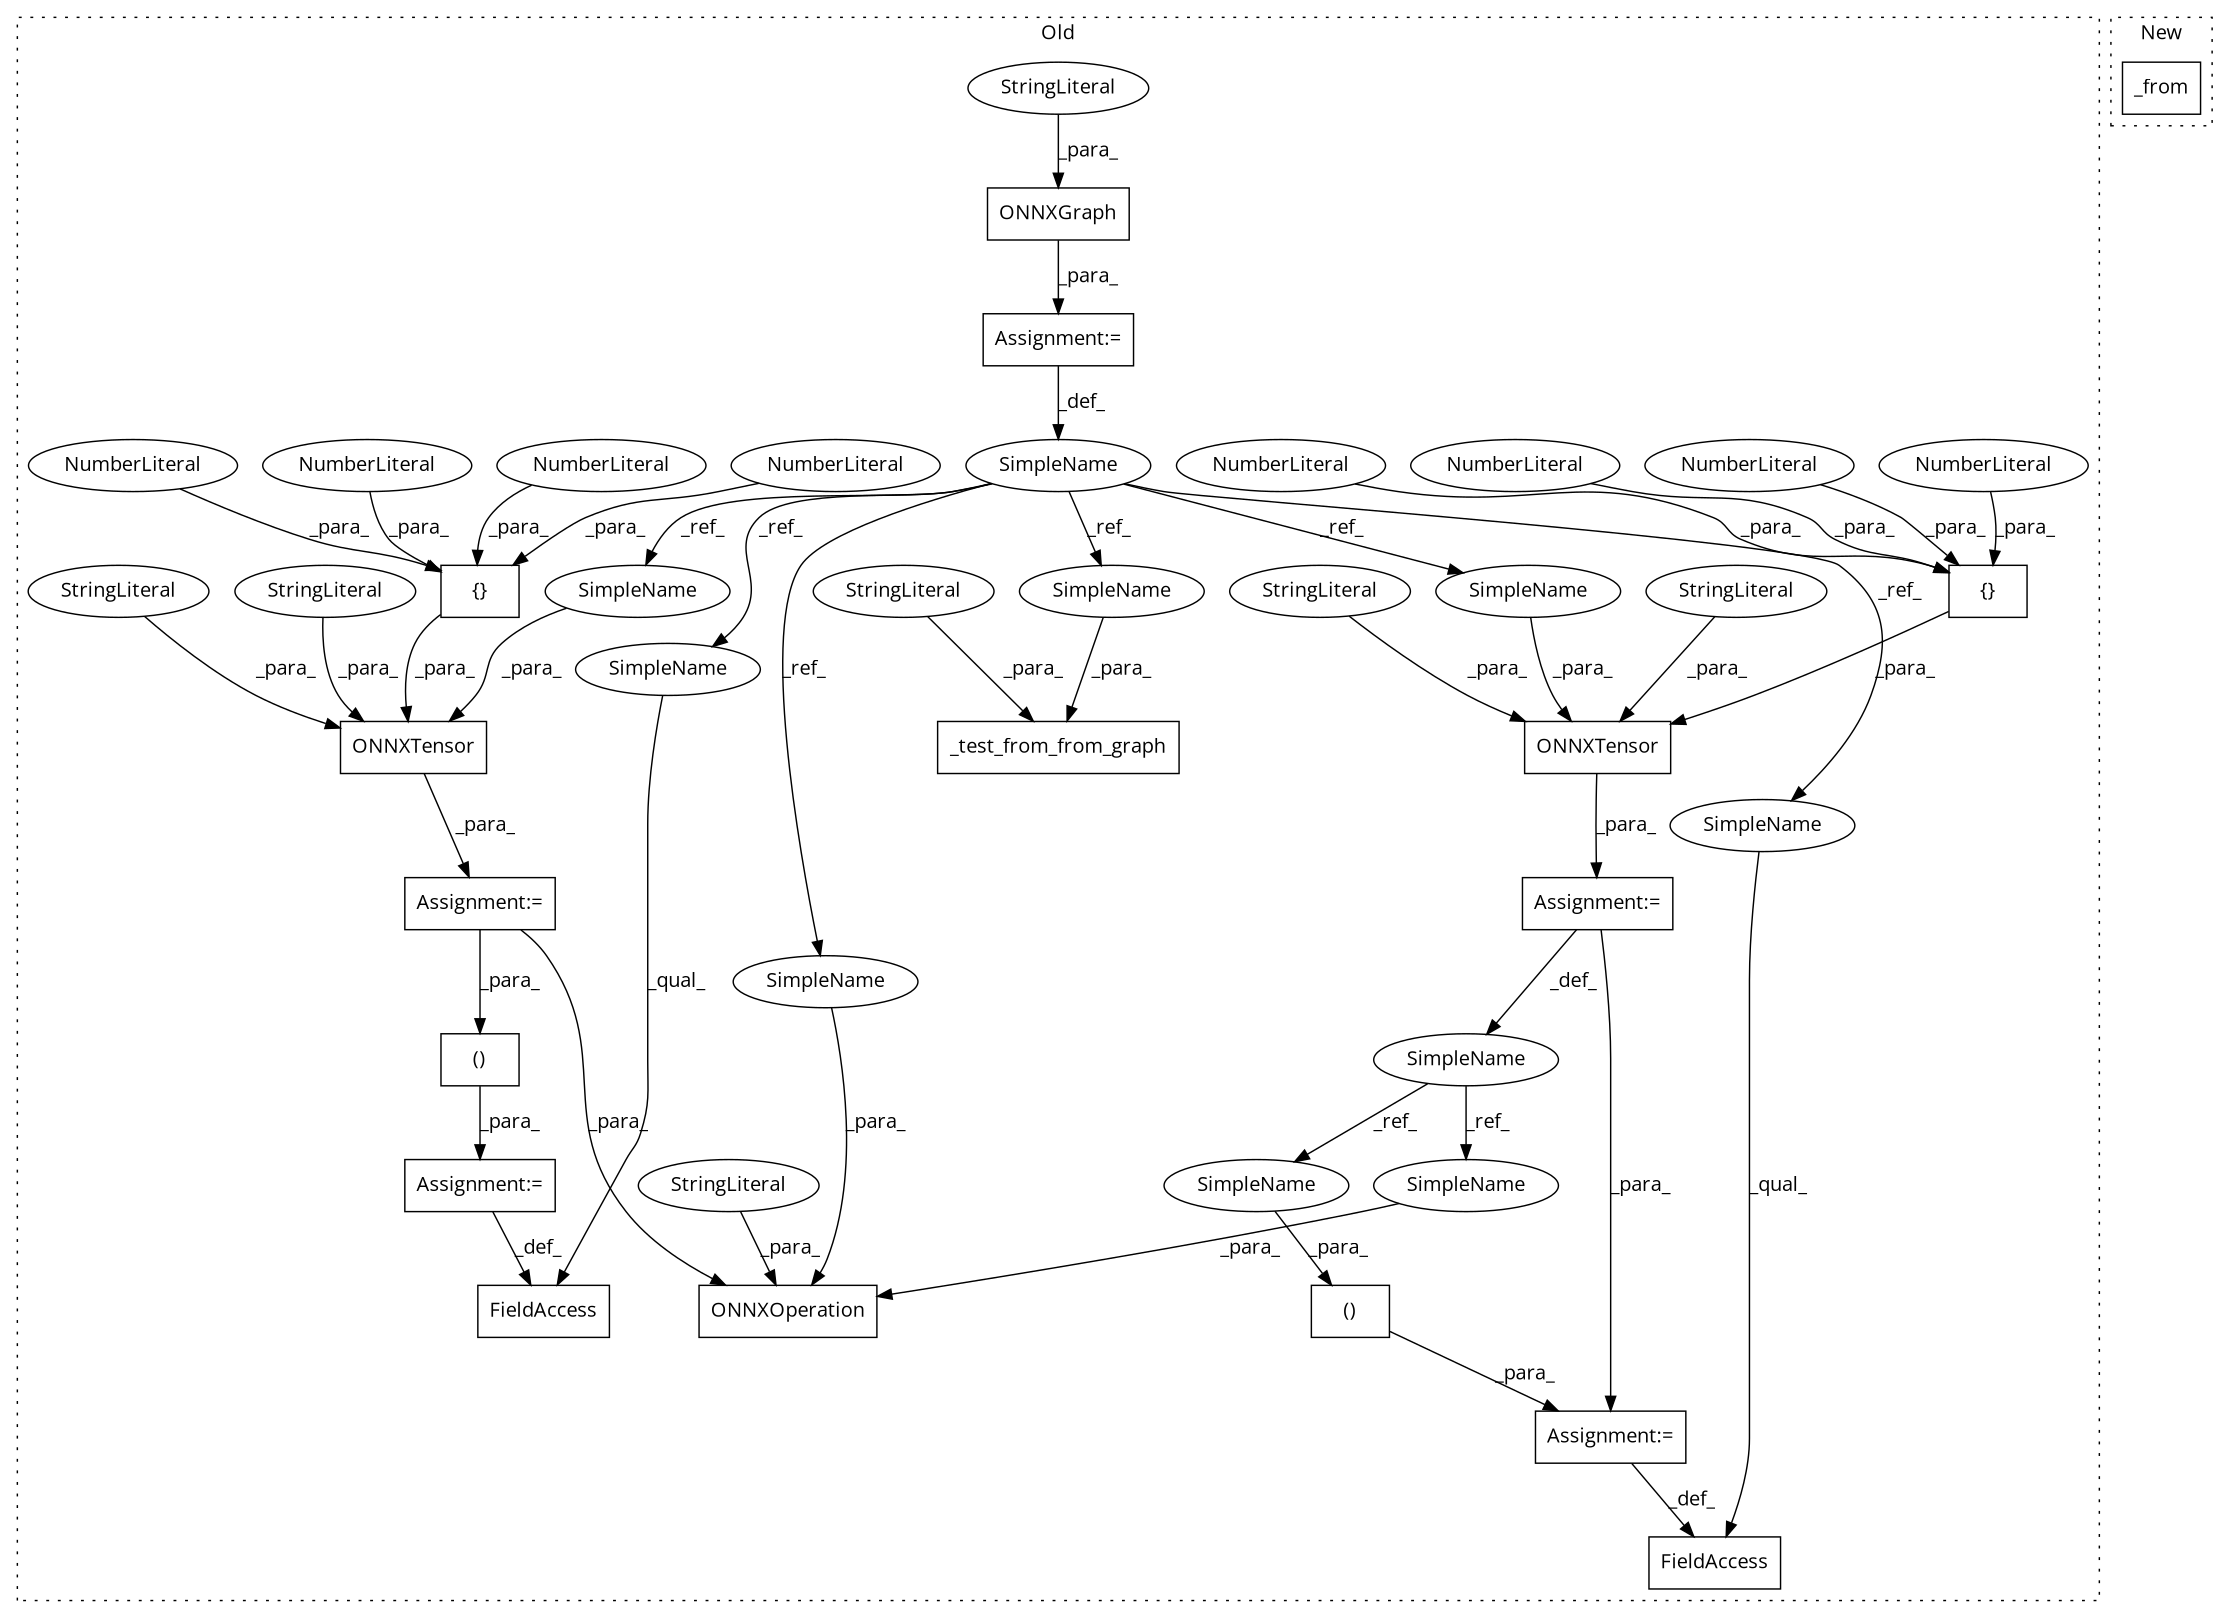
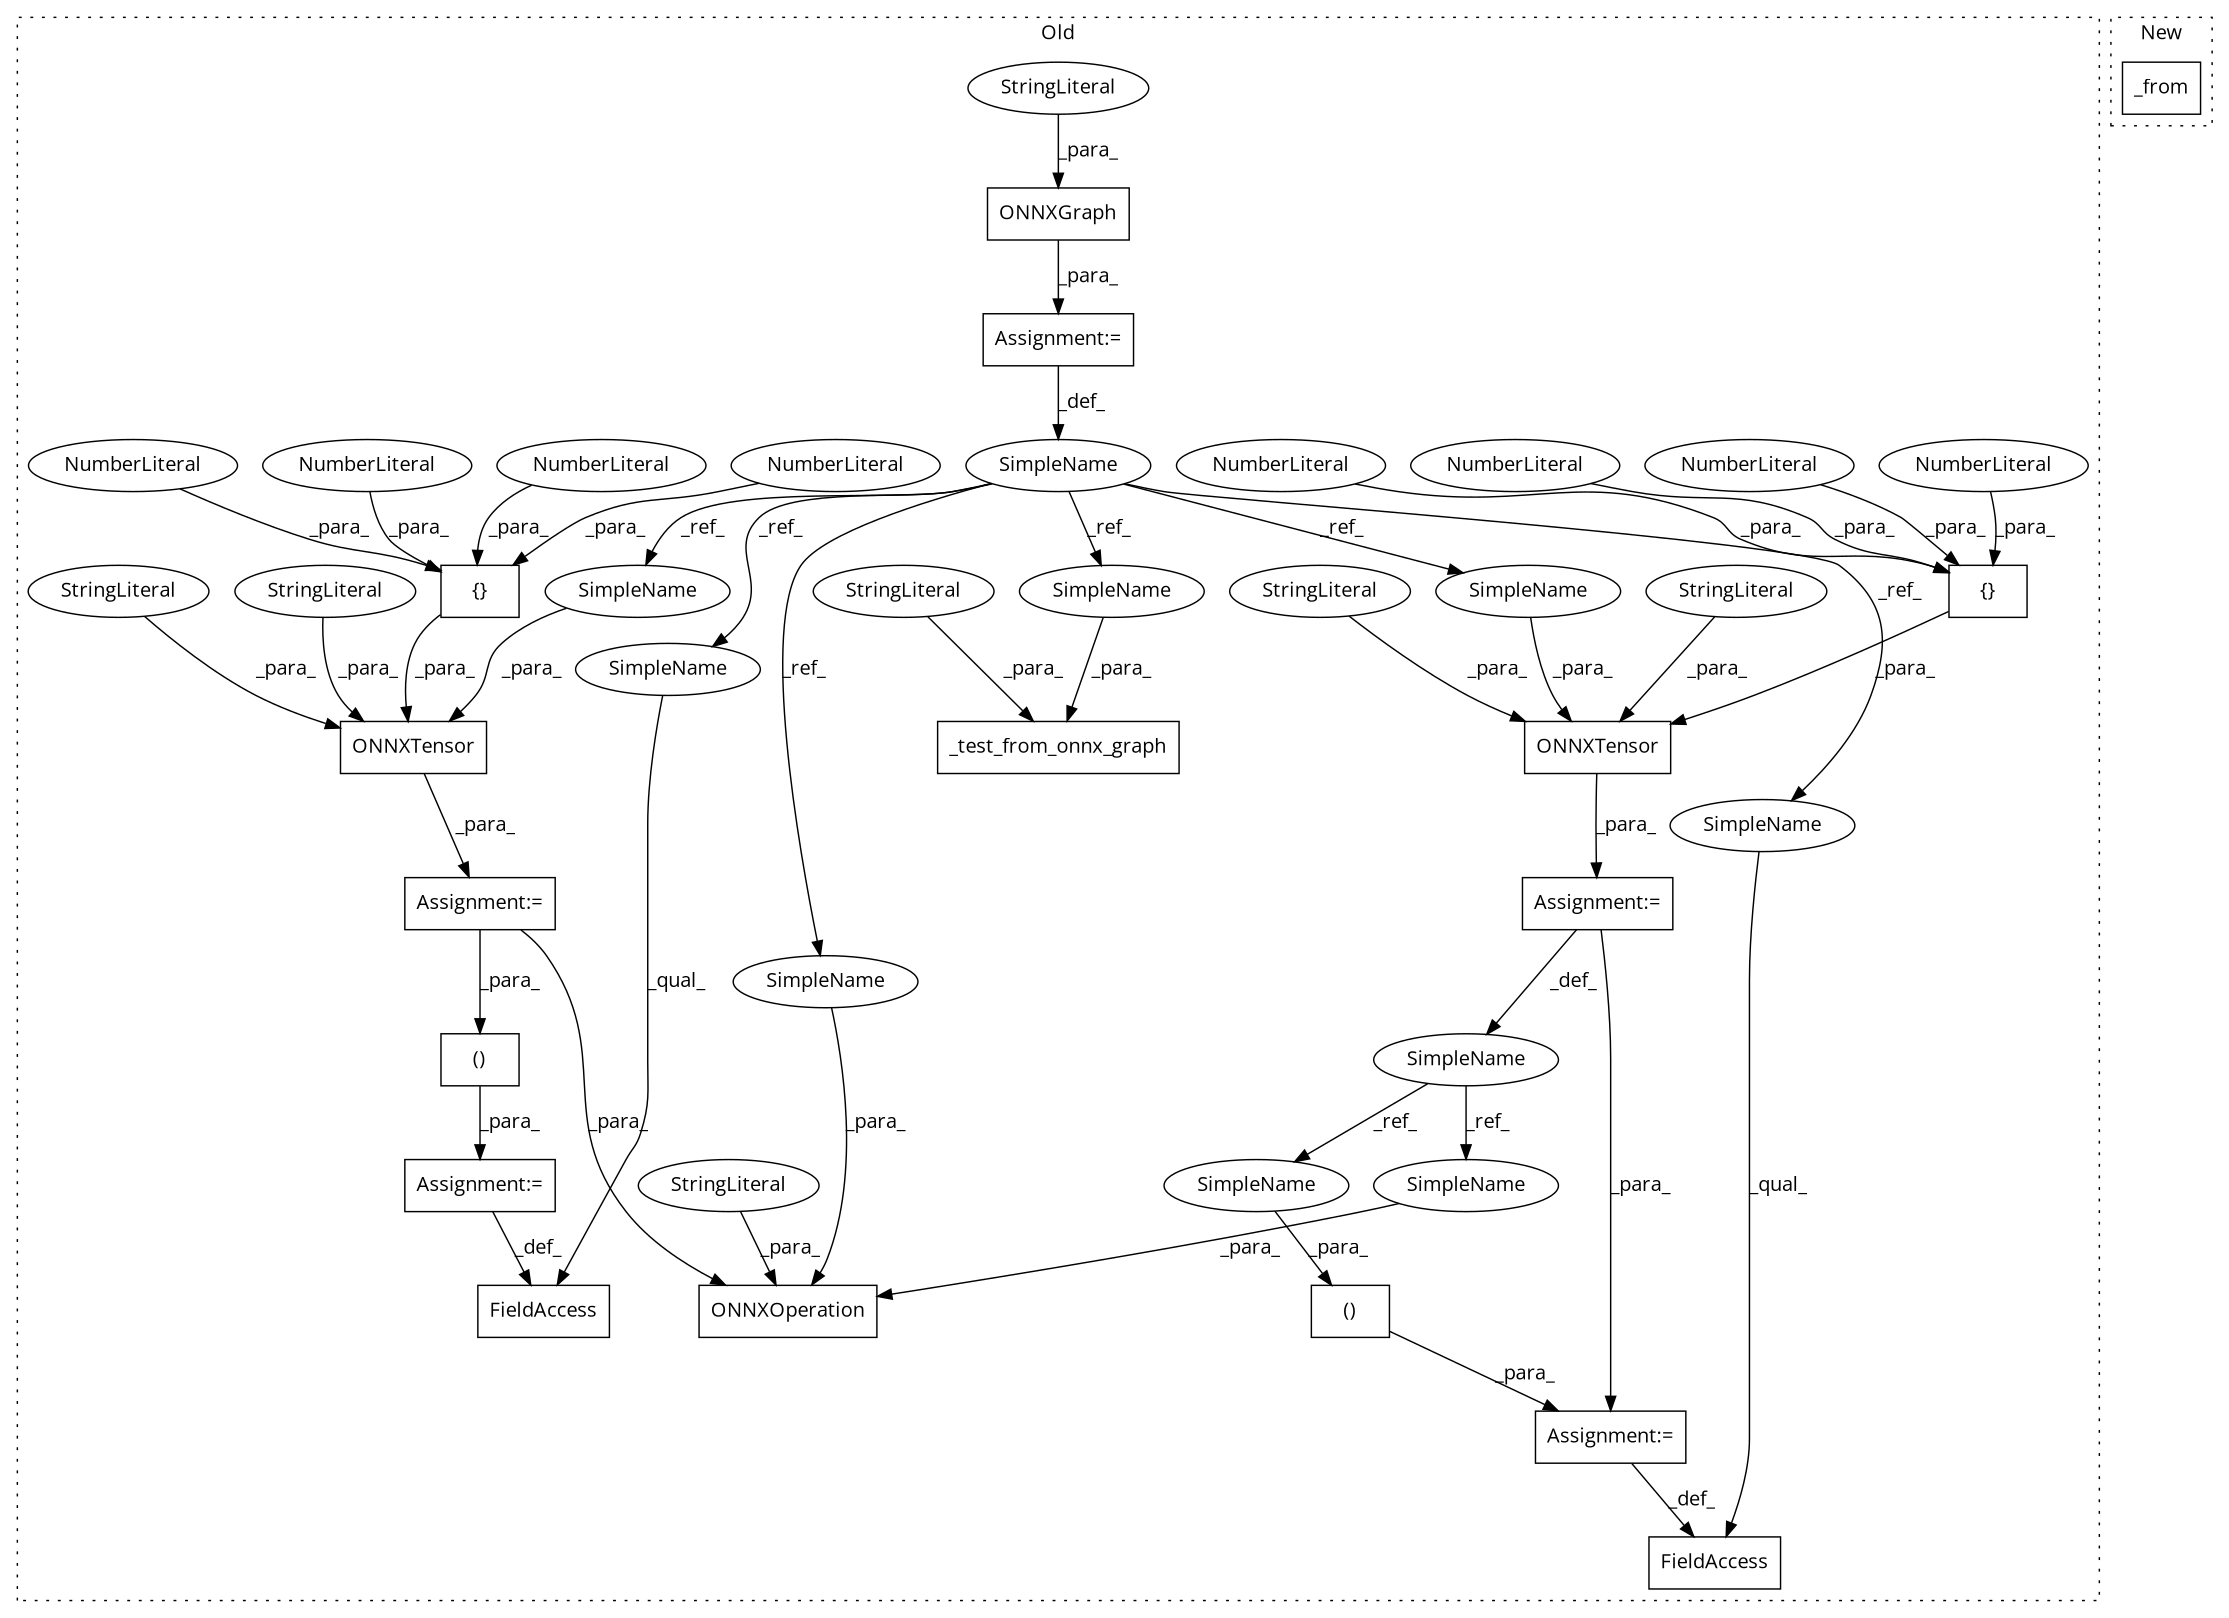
node "_test_from_from_graph": label "_test_from_from_graph" -> "_test_from_onnx_graph"
